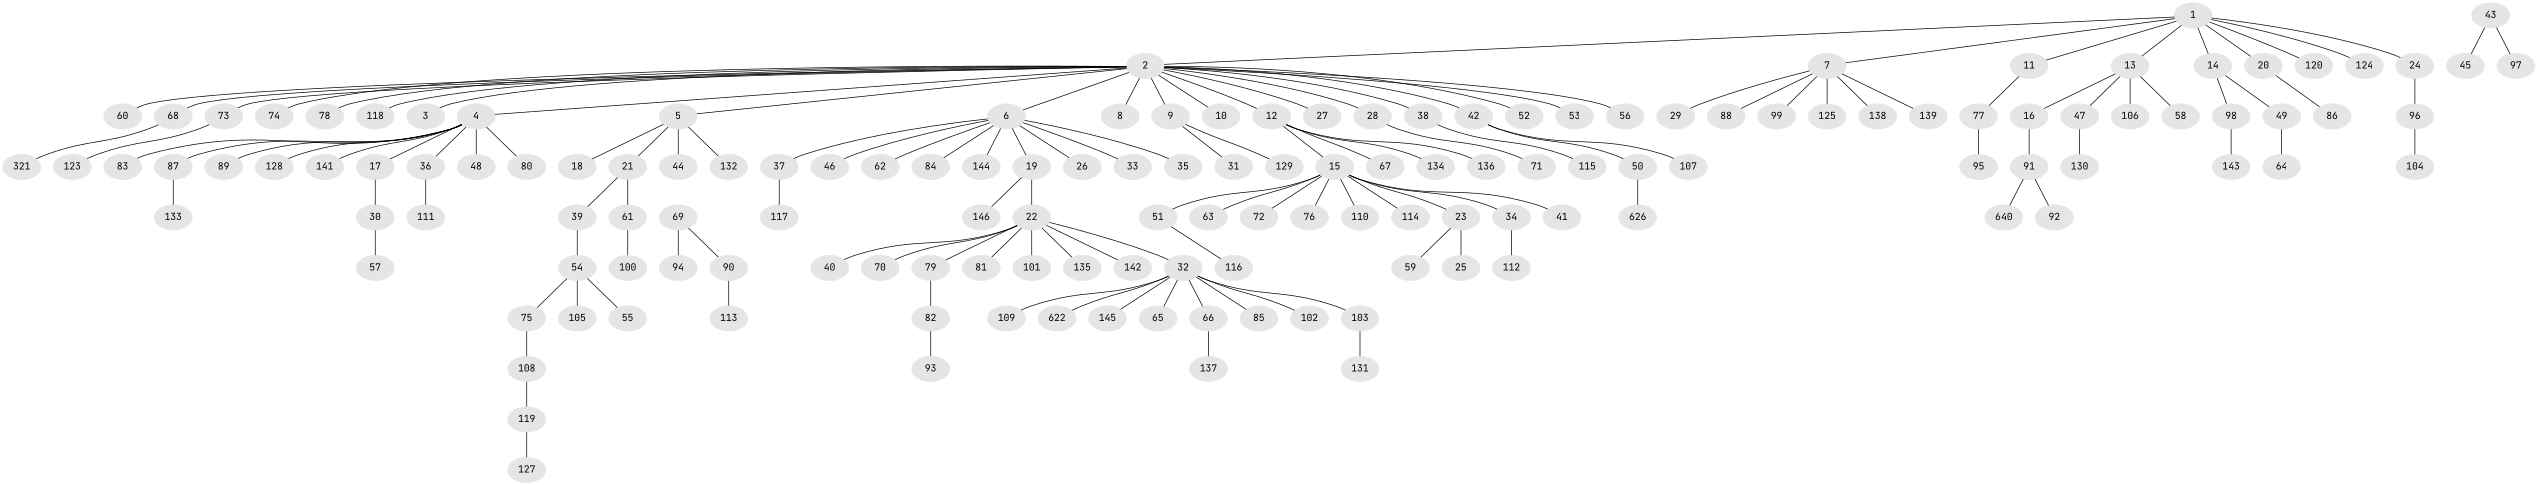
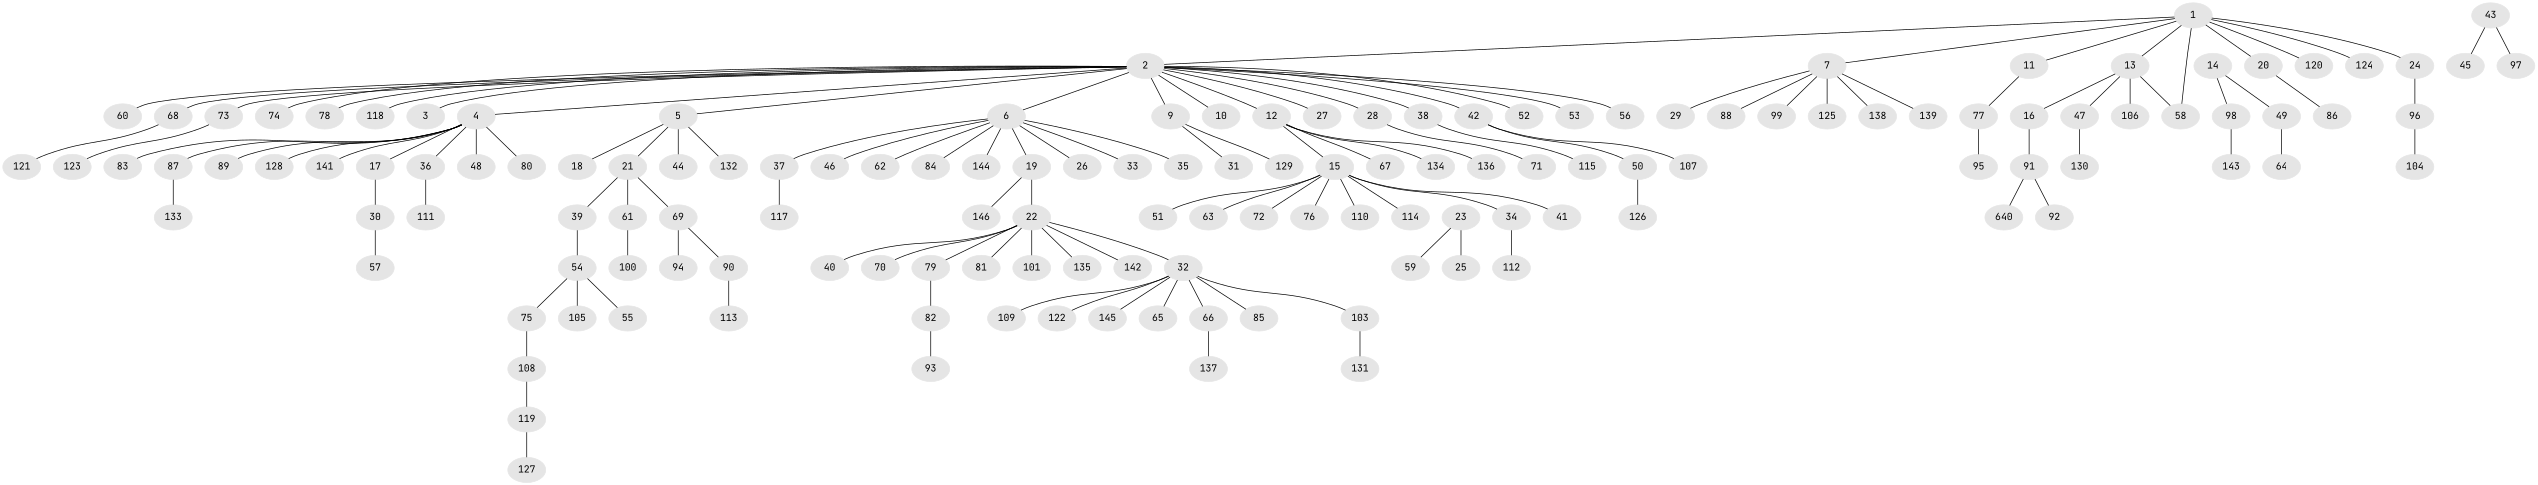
edge "1" -- "14": now "1" -- "58"
node "8": removed
node "321": label "321" -> "121"
edge "21" -- "69": added
edge "15" -- "23": removed
node "626": label "626" -> "126"
node "116": removed
node "622": label "622" -> "122"
node "102": removed
